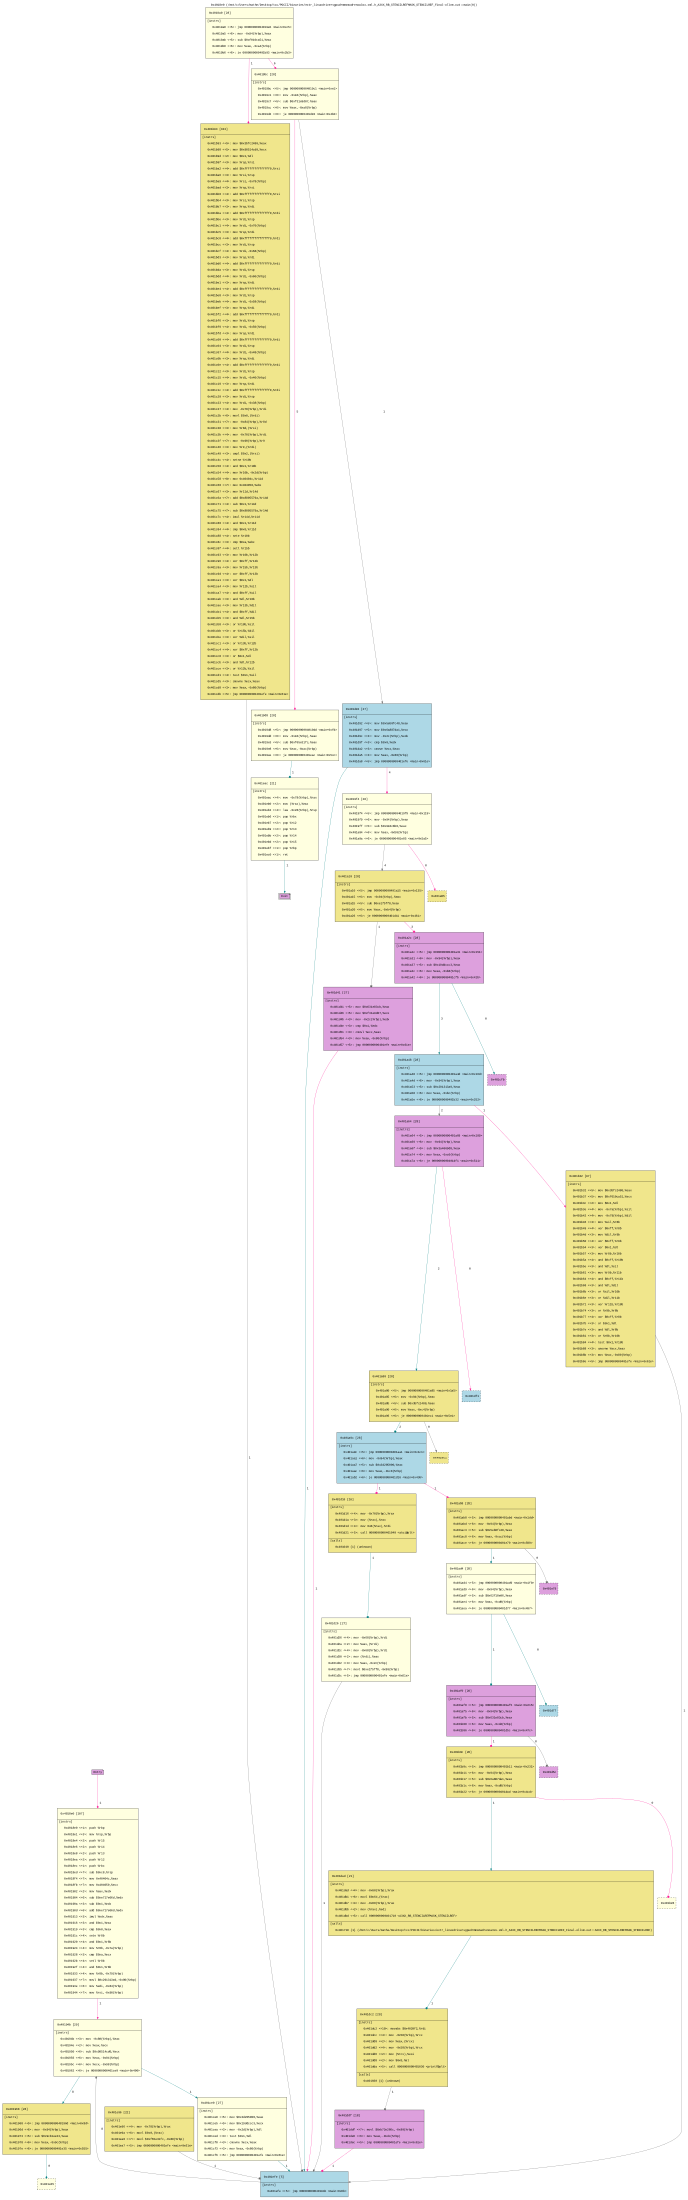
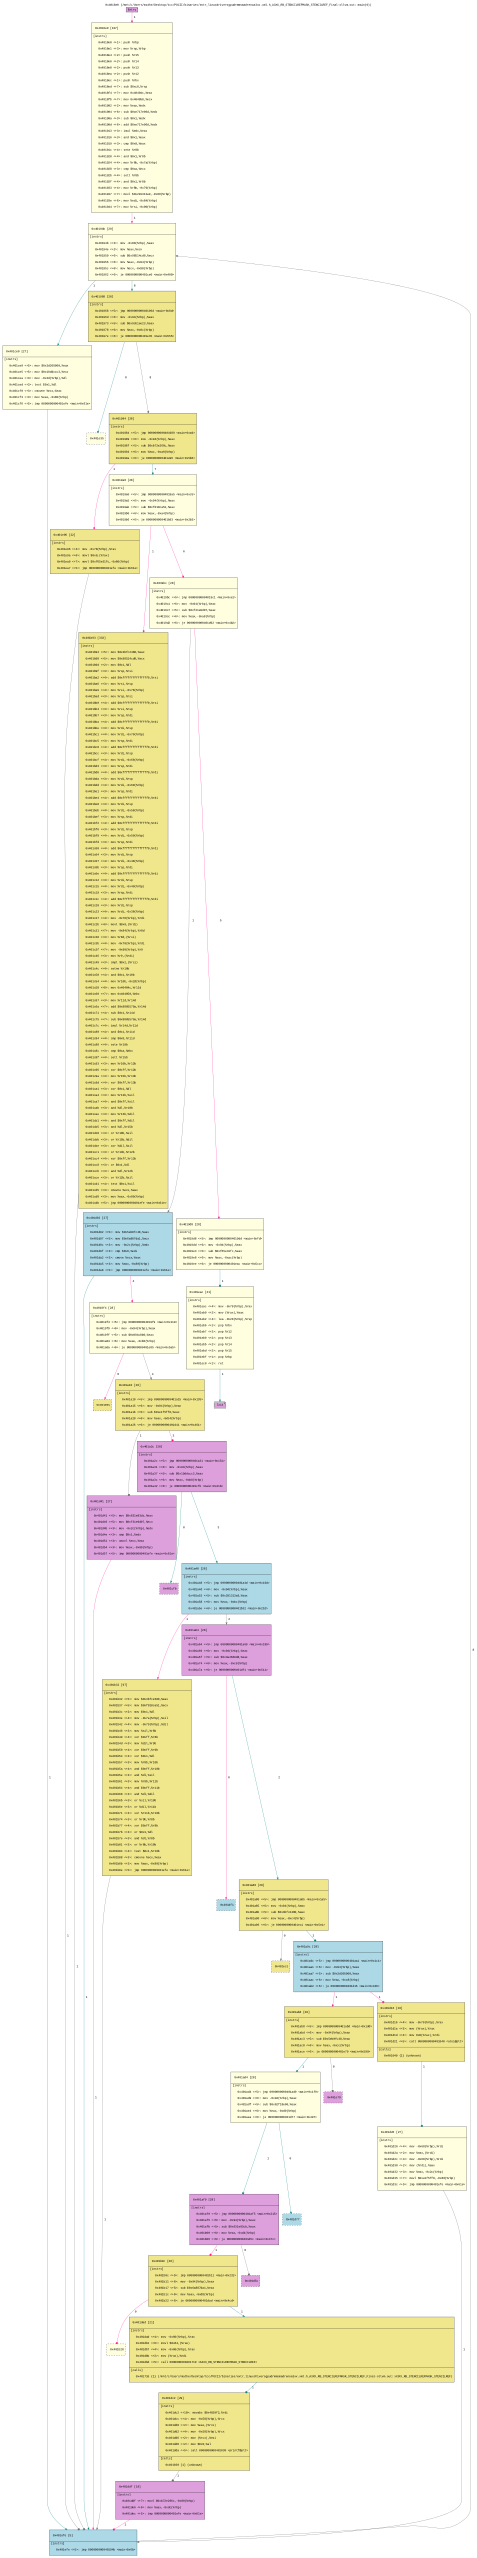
node "0x401984 [28]": added
